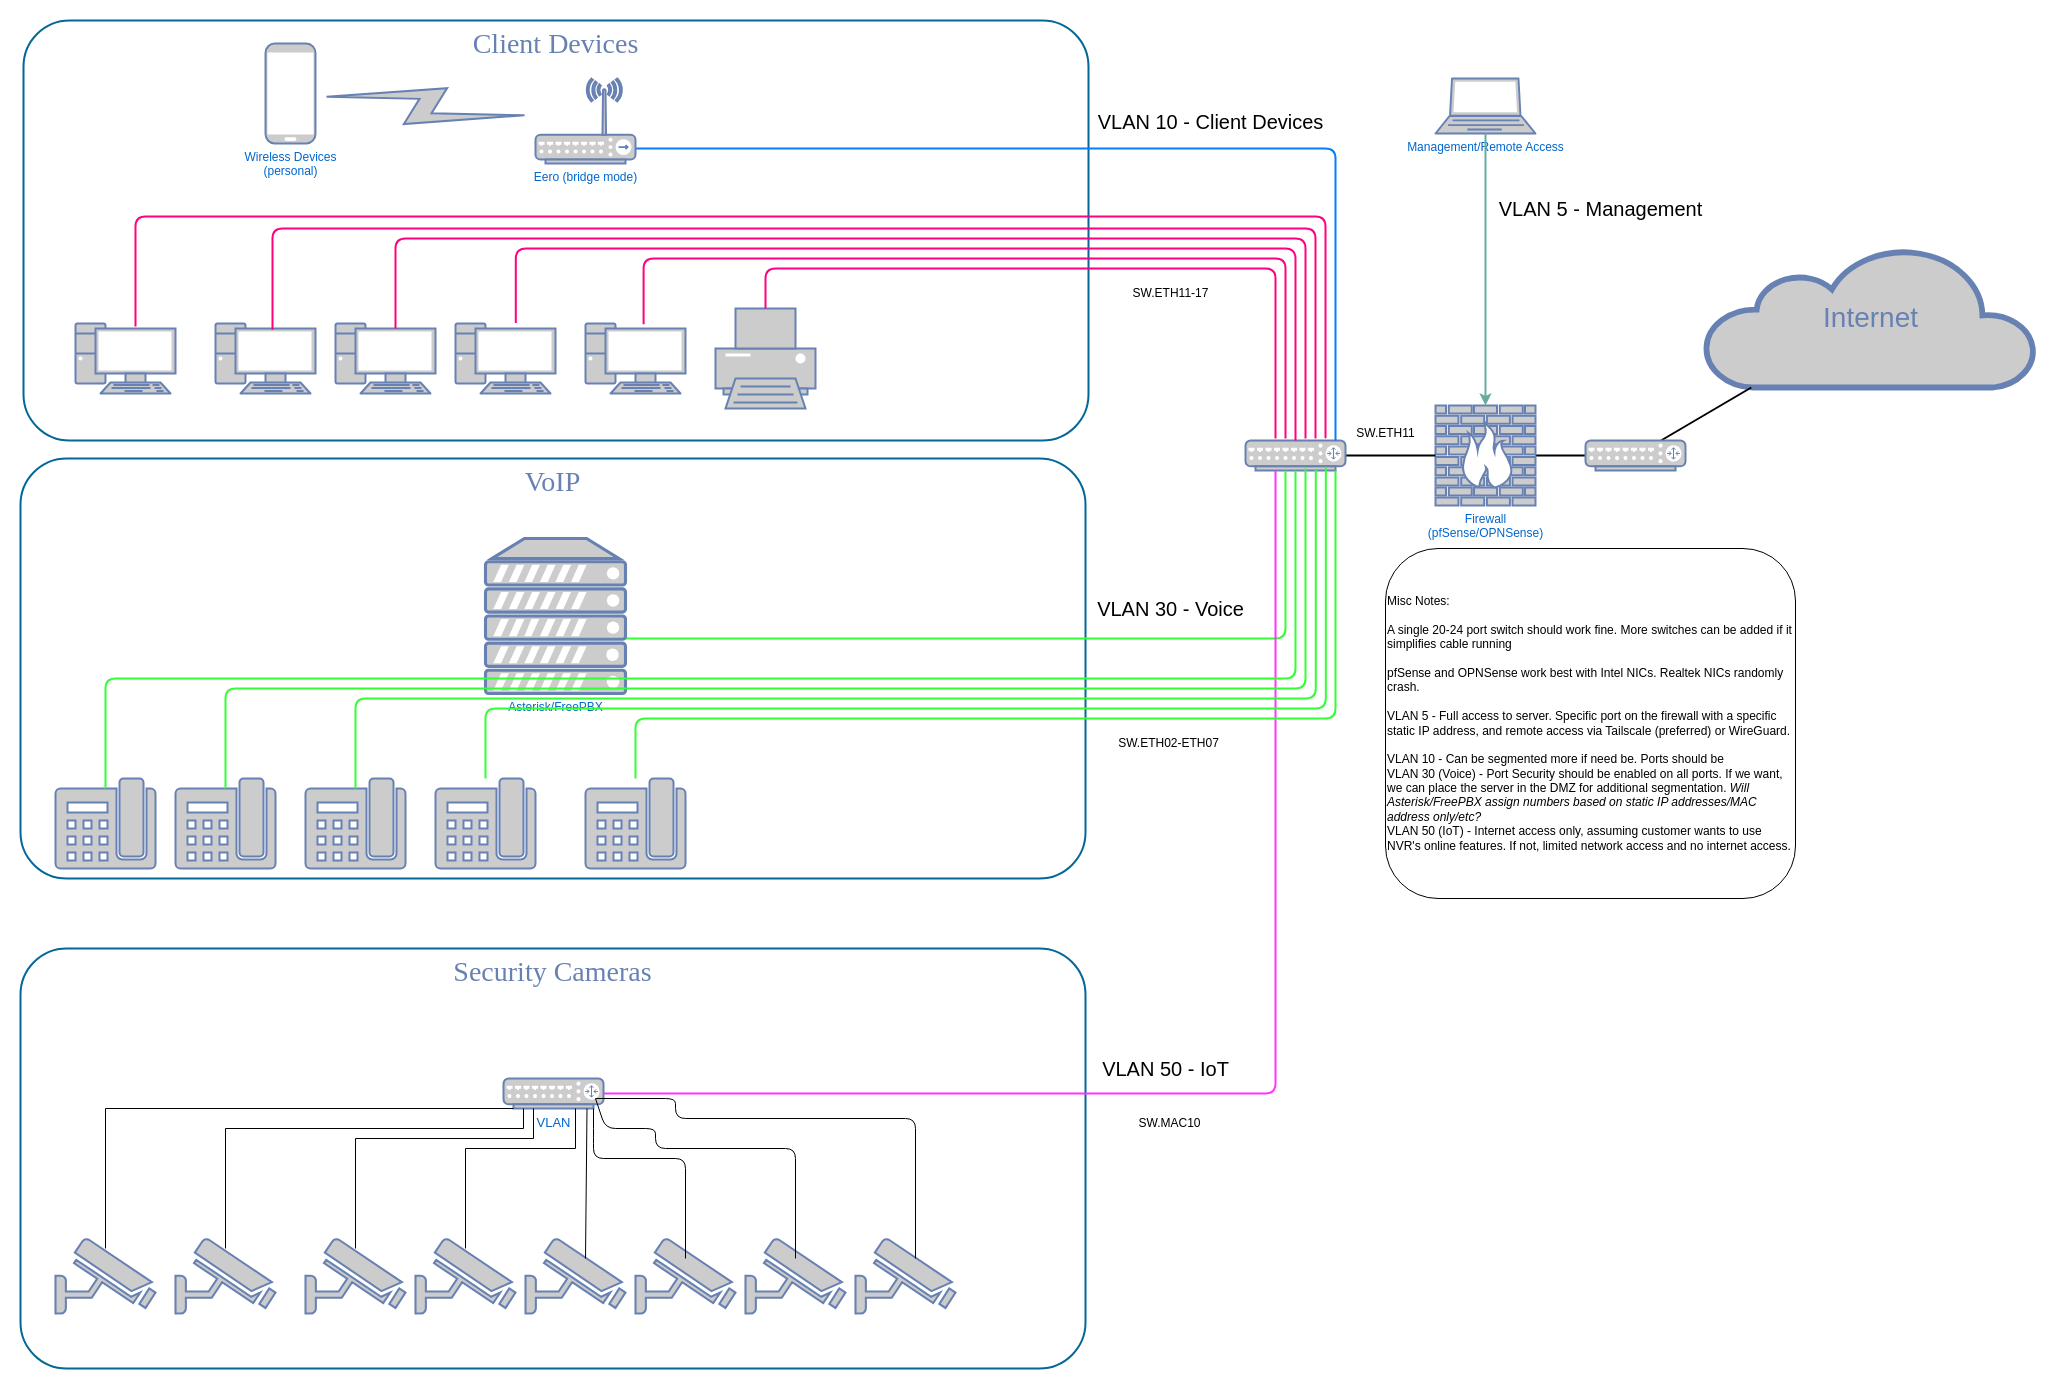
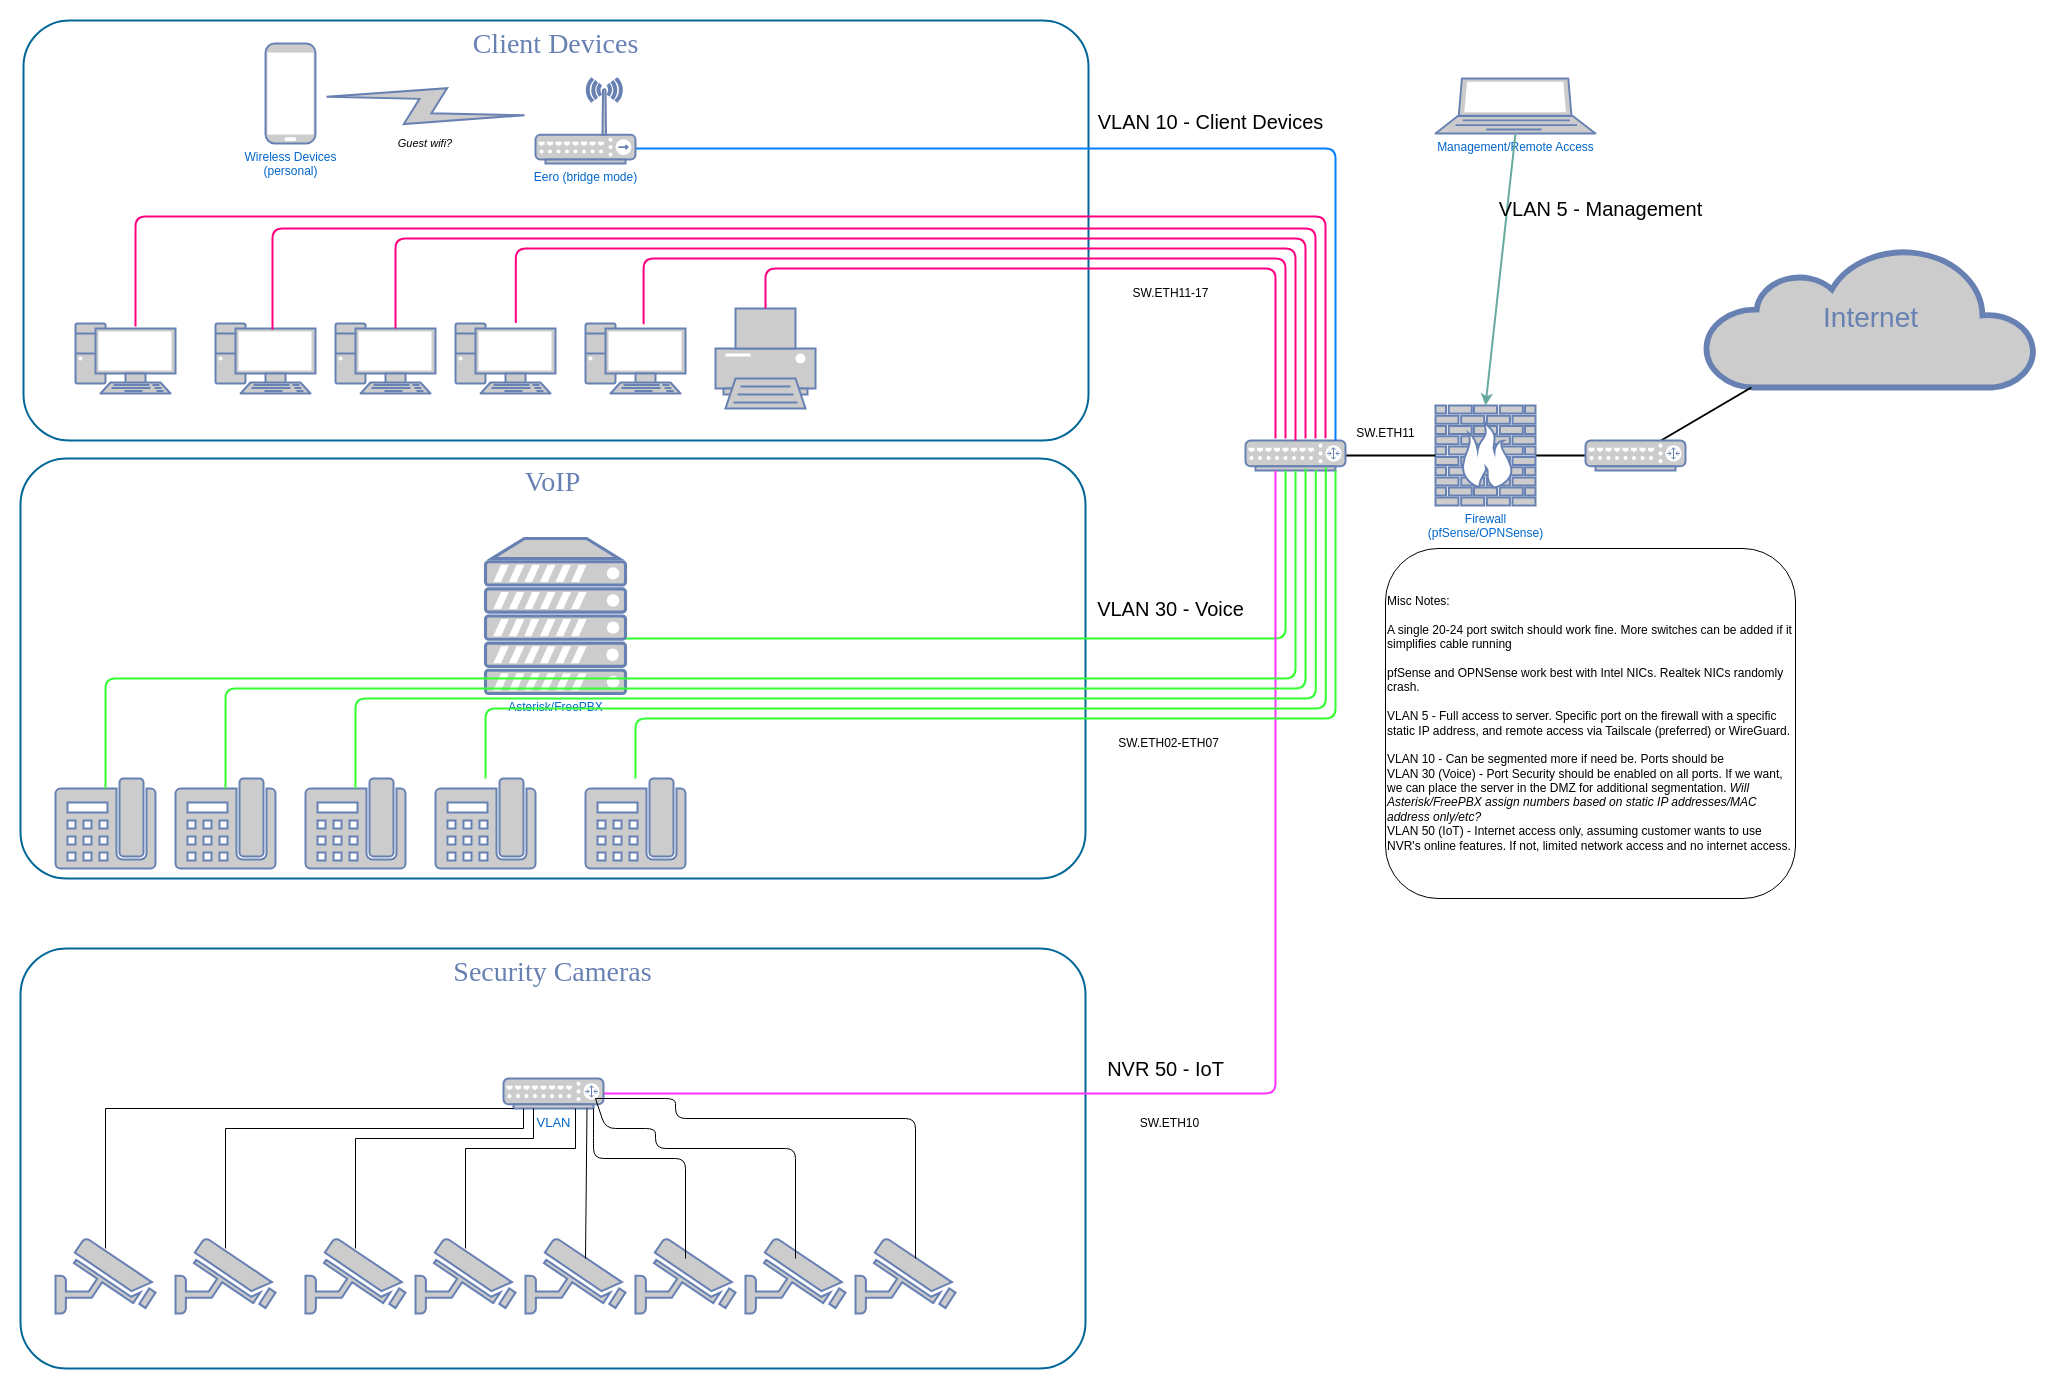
node "Management/Remote Access": size 100x55 -> 160x55
node "Guest wifi?": added
node "VLAN 50 - IoT": label "VLAN 50 - IoT" -> "NVR 50 - IoT"
node "SW.MAC10": label "SW.MAC10" -> "SW.ETH10"
